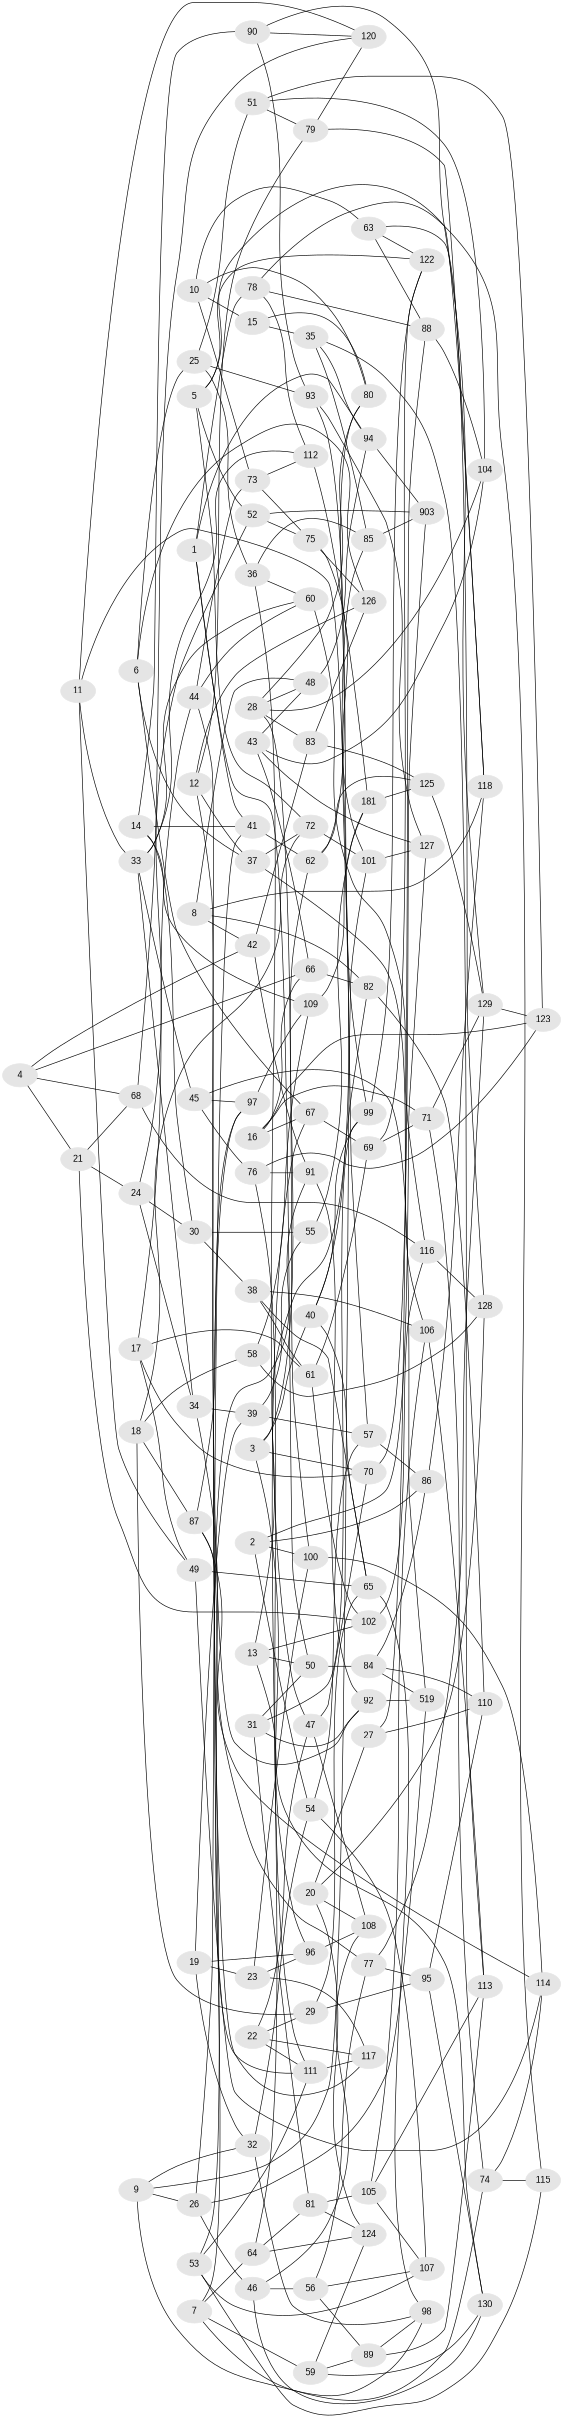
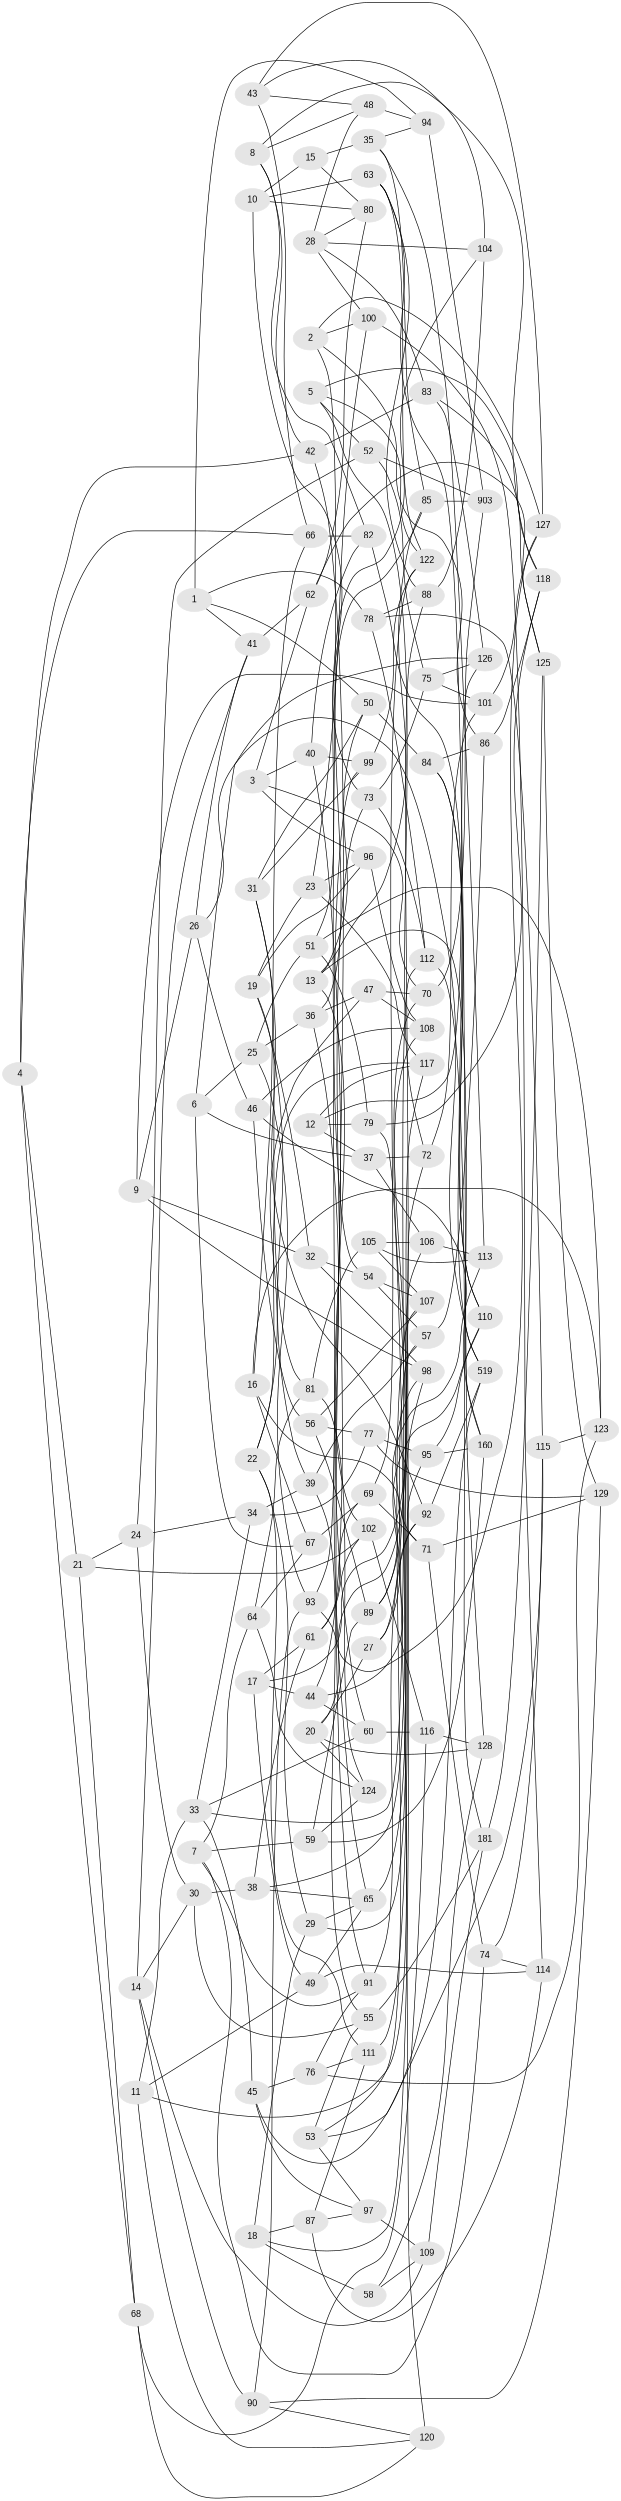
edge "129" -- "123": now "115" -- "123"
edge "111" -- "53": now "55" -- "53"
node "130": label "130" -> "160"
